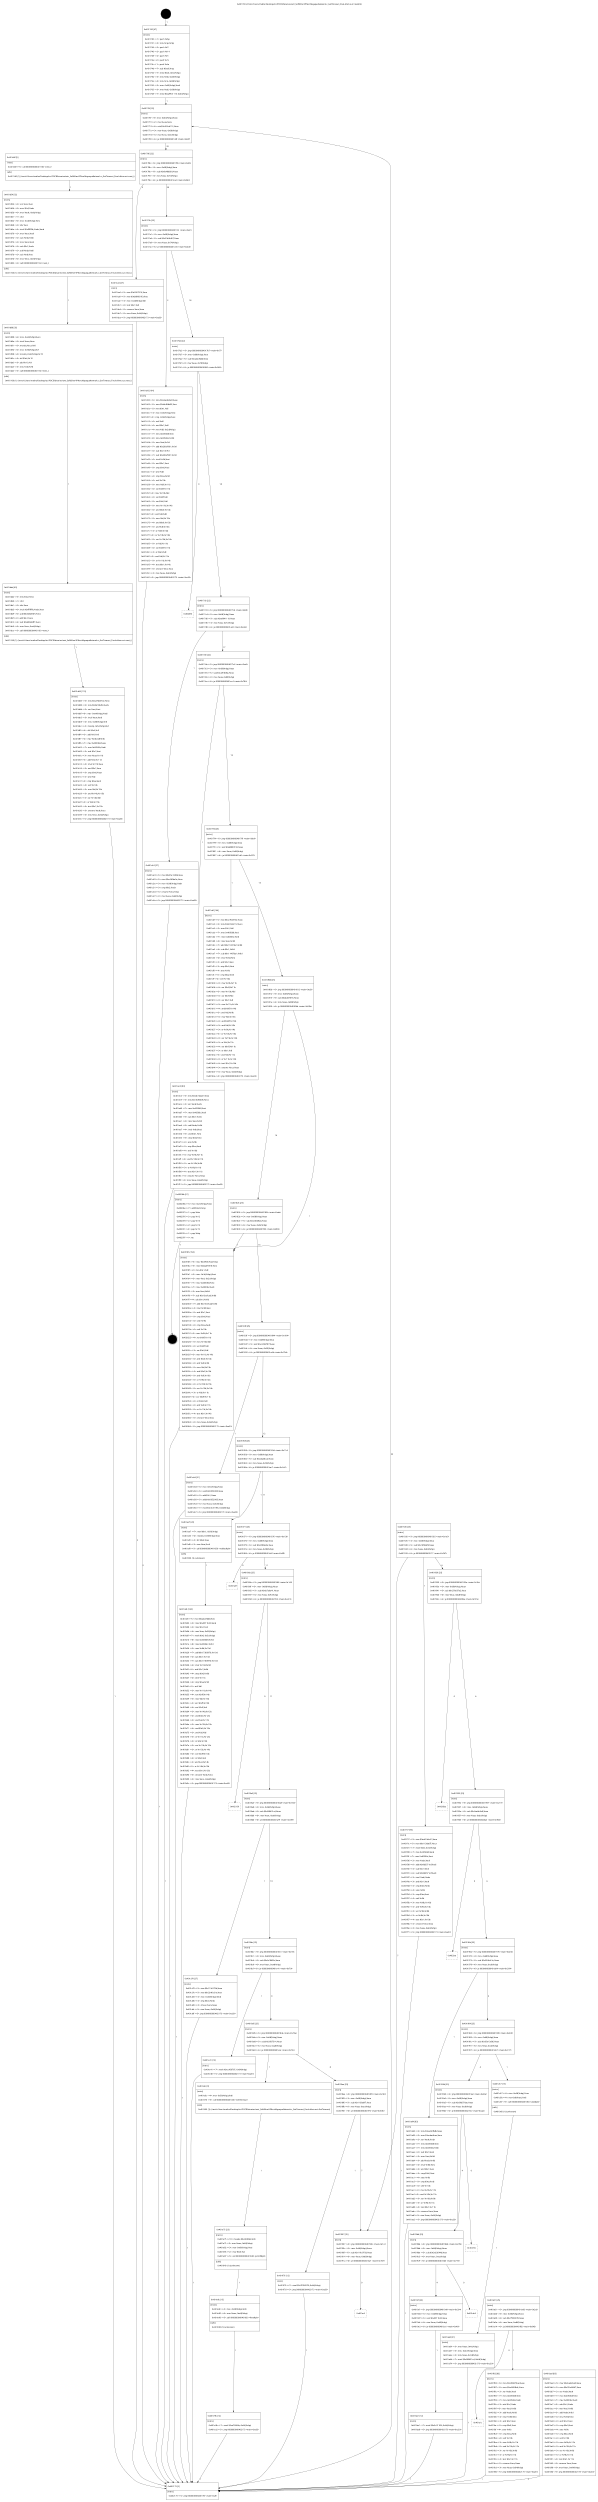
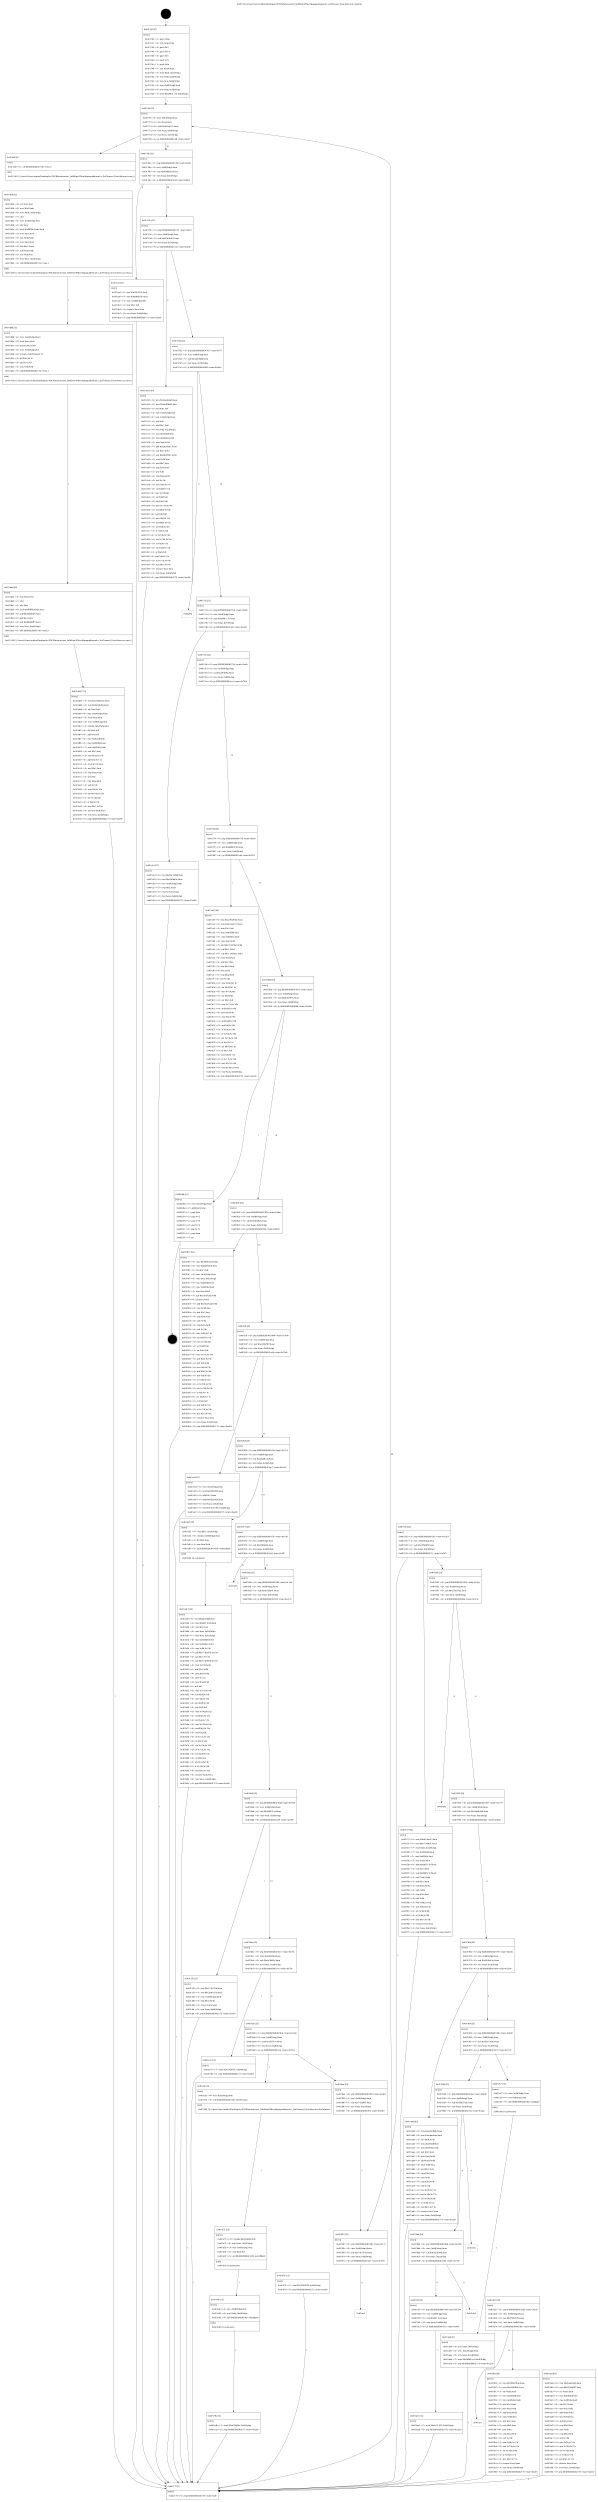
edge "0x40176f [23]" -> "0x401d4f [5]": added, label "1"
node "0x401ec4 [83]": removed
edge "0x40180d [25]" -> "0x401fd5 [150]": now "0x40180d [25]" -> "0x40206b [21]"
node "0x402159": removed
node "0x4020ae": removed
edge "0x4018ee [25]" -> "0x401f76 [12]": removed, label "1"
